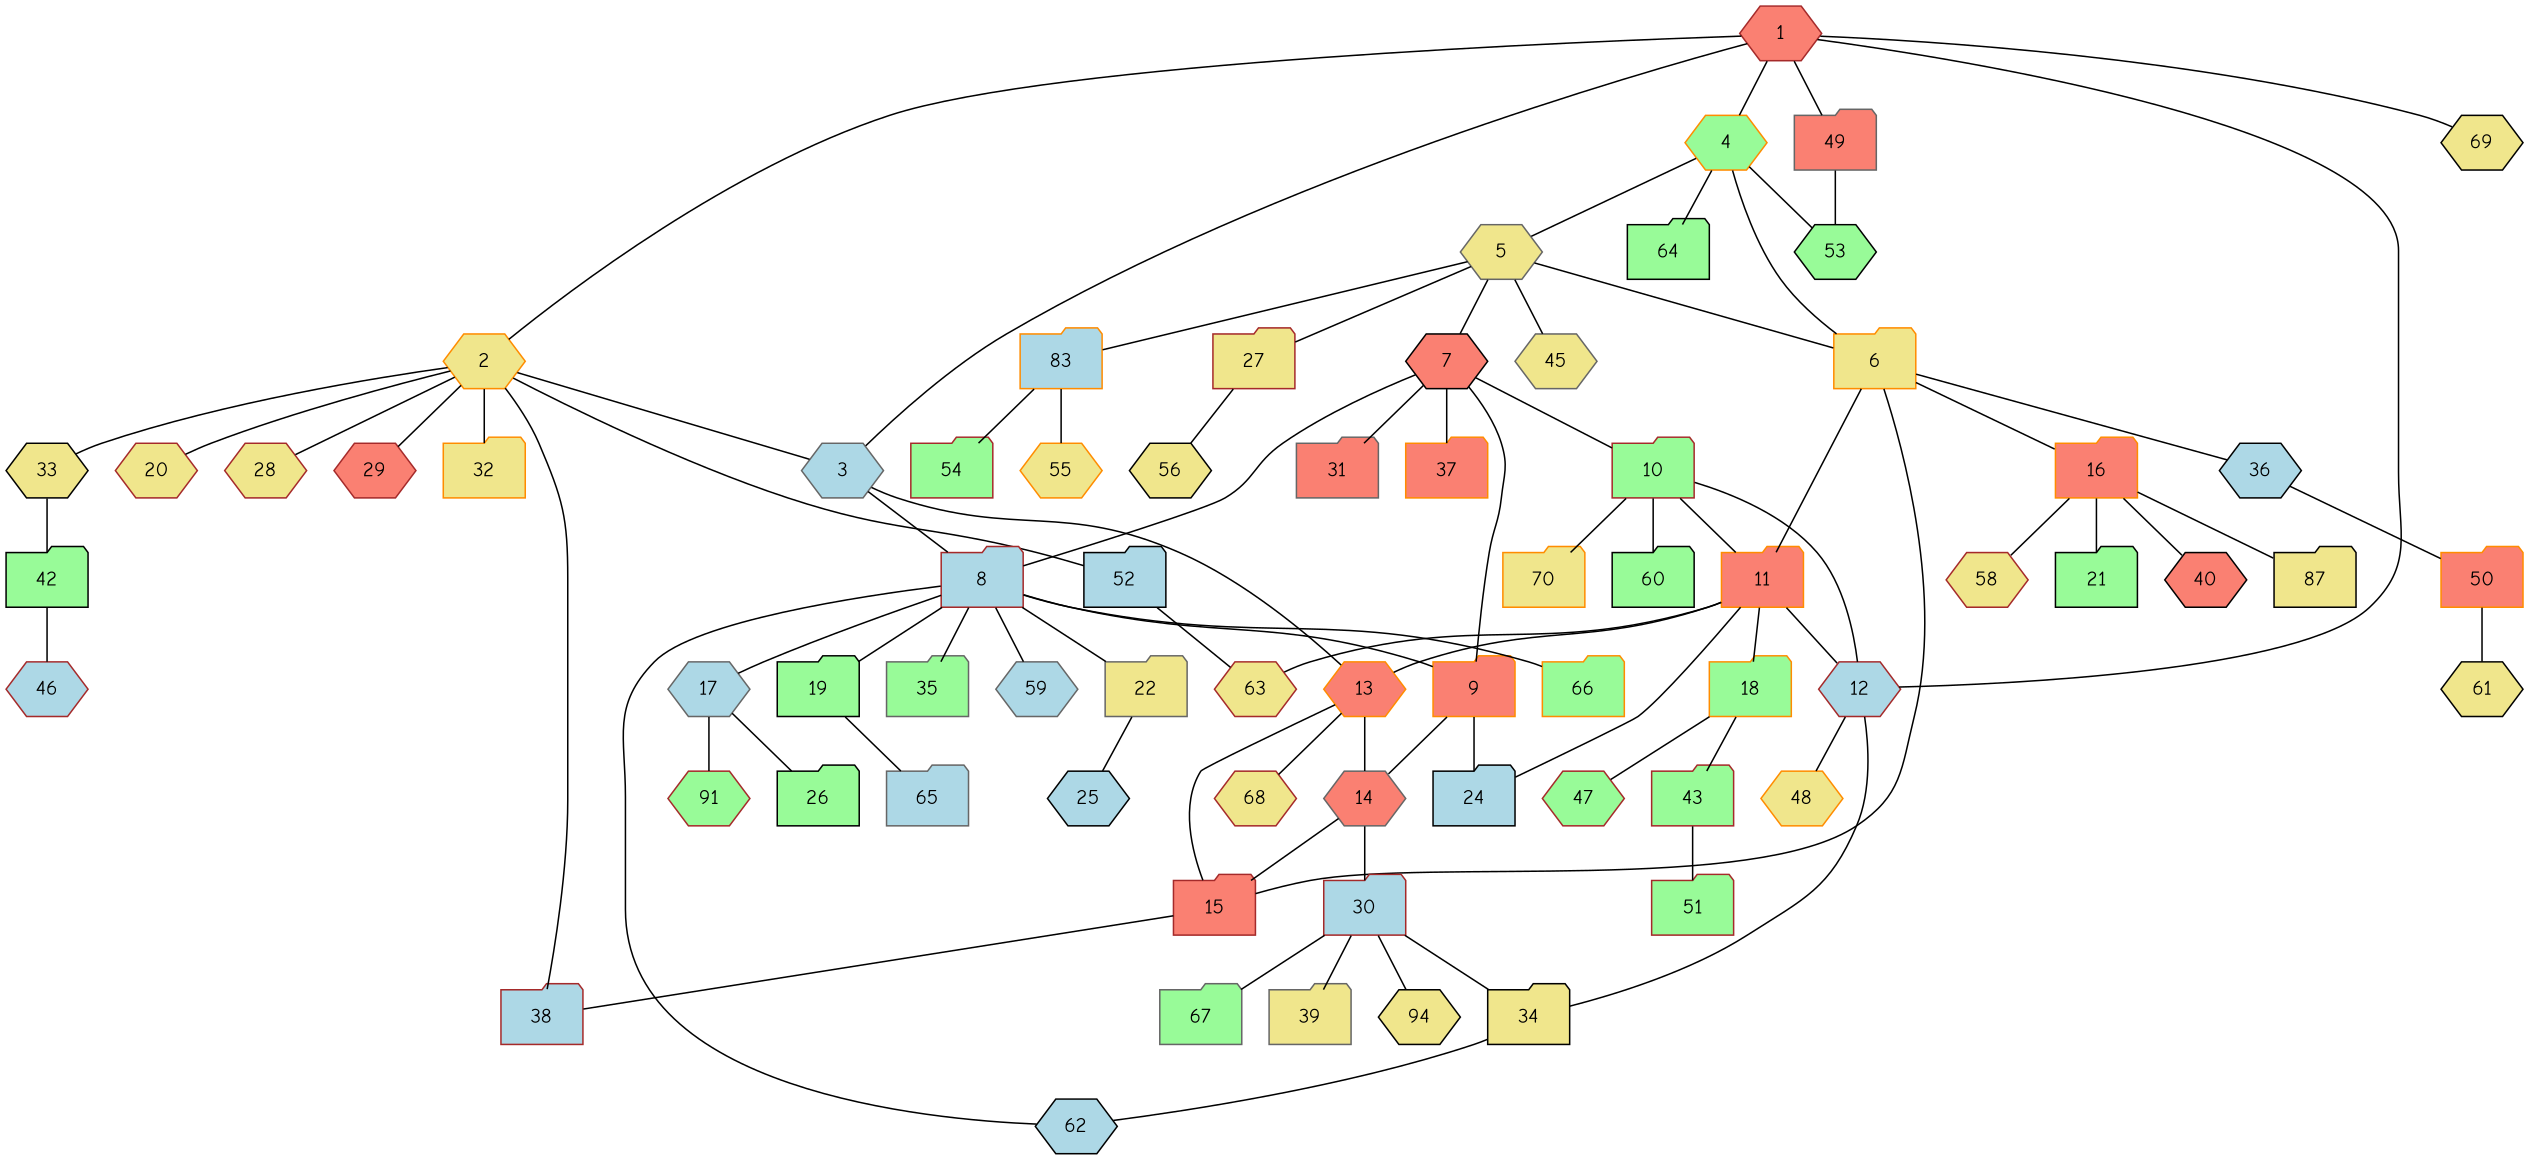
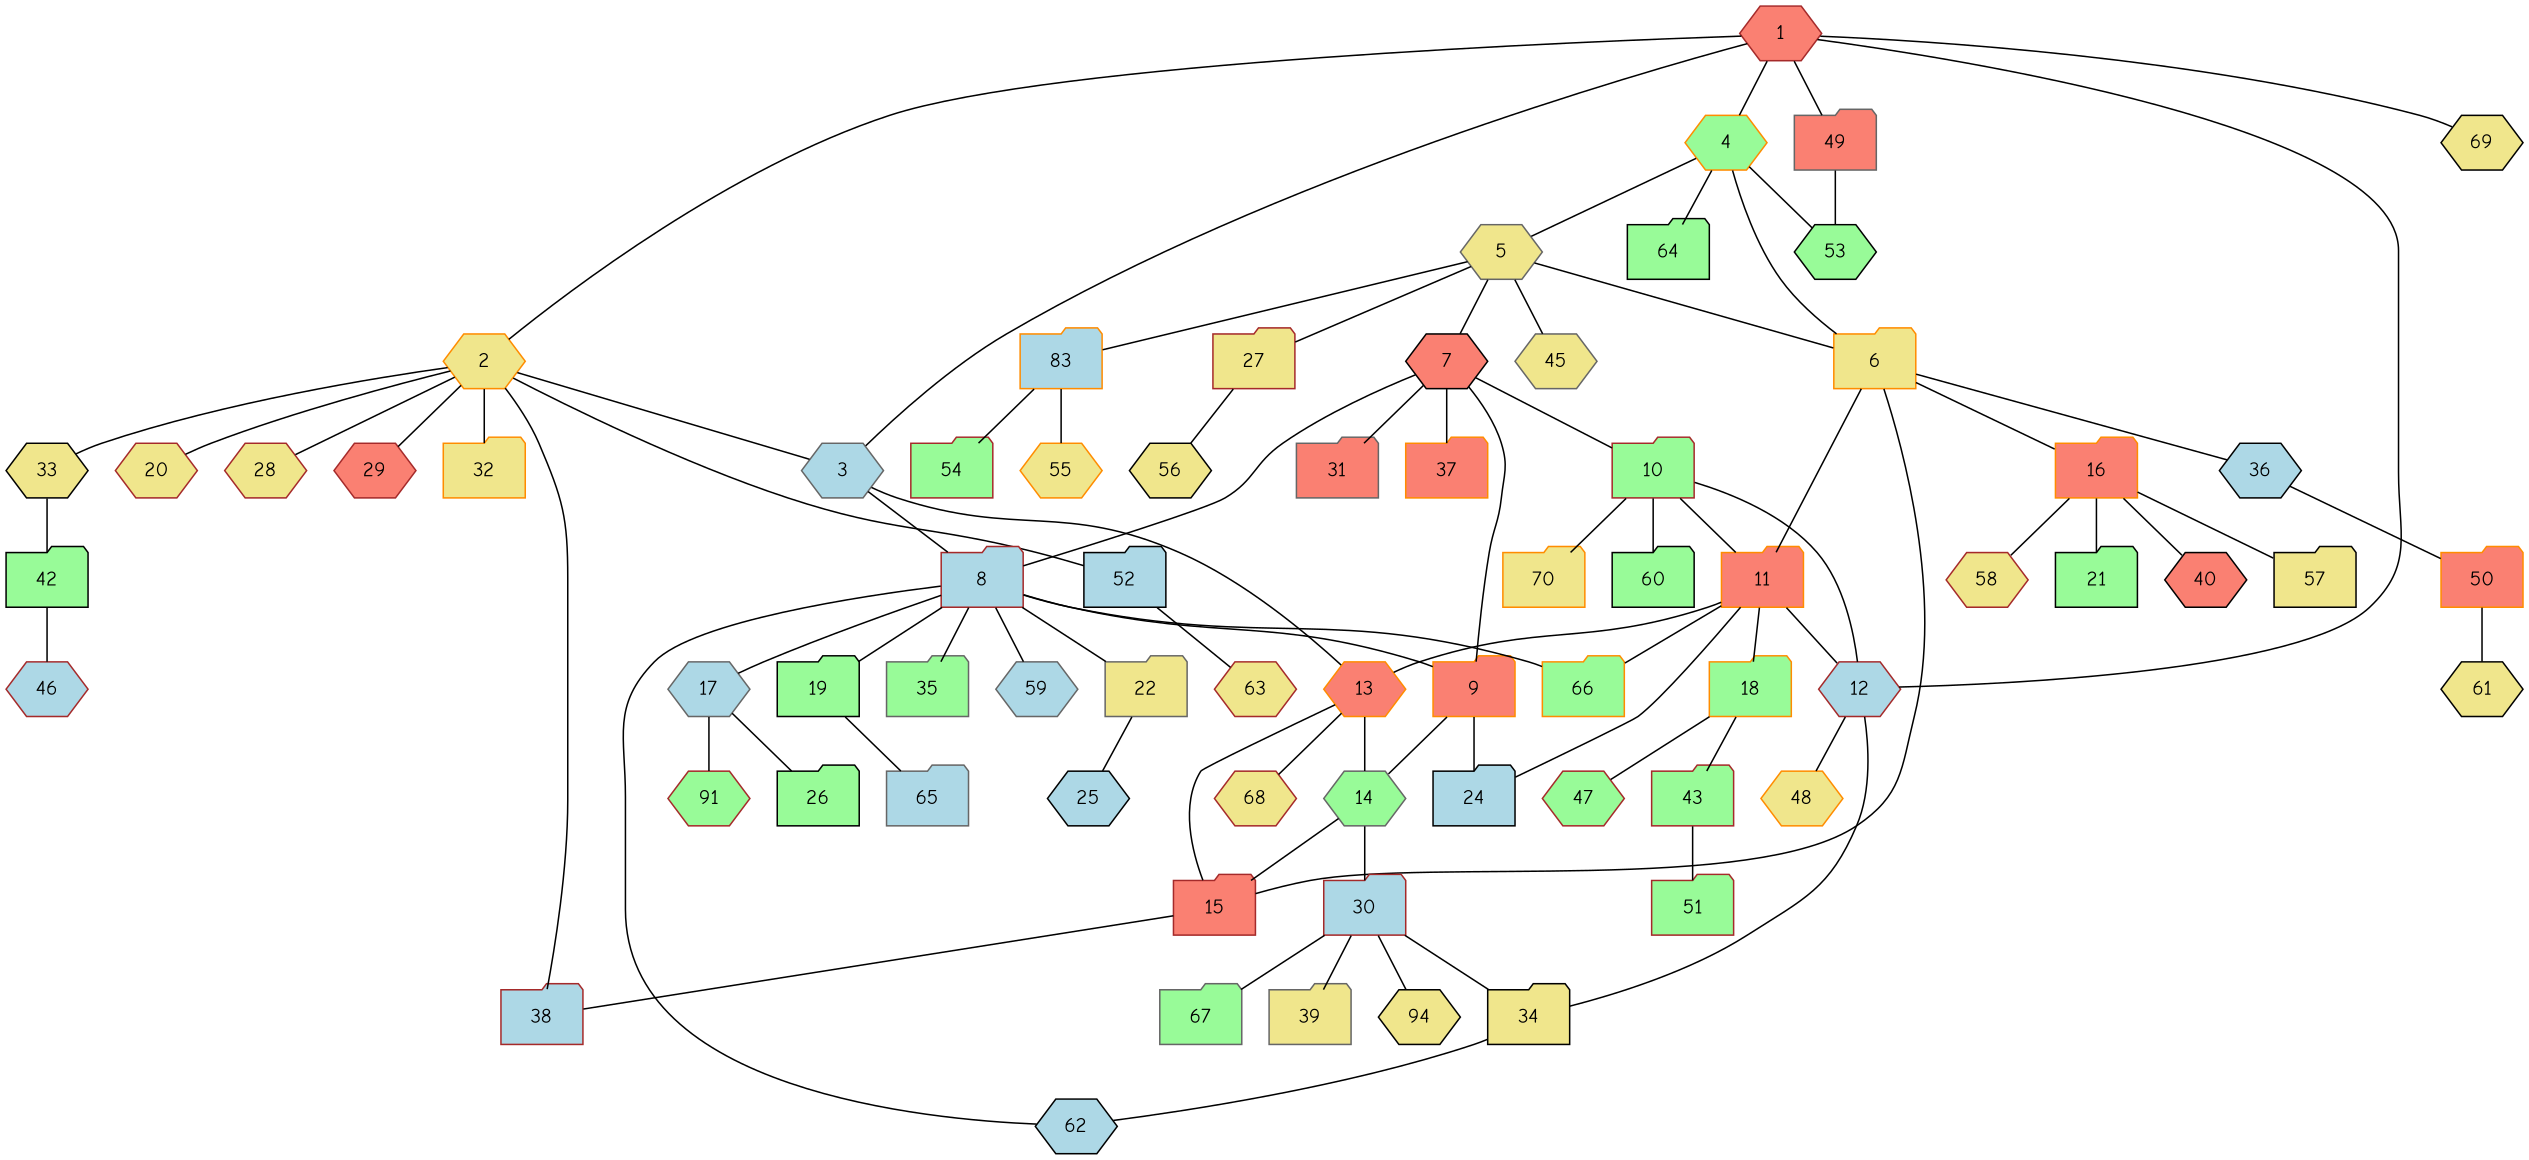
node "87": label "87" -> "57"
edge "11" -- "63": now "11" -- "66"
node "14": fillcolor salmon -> palegreen
